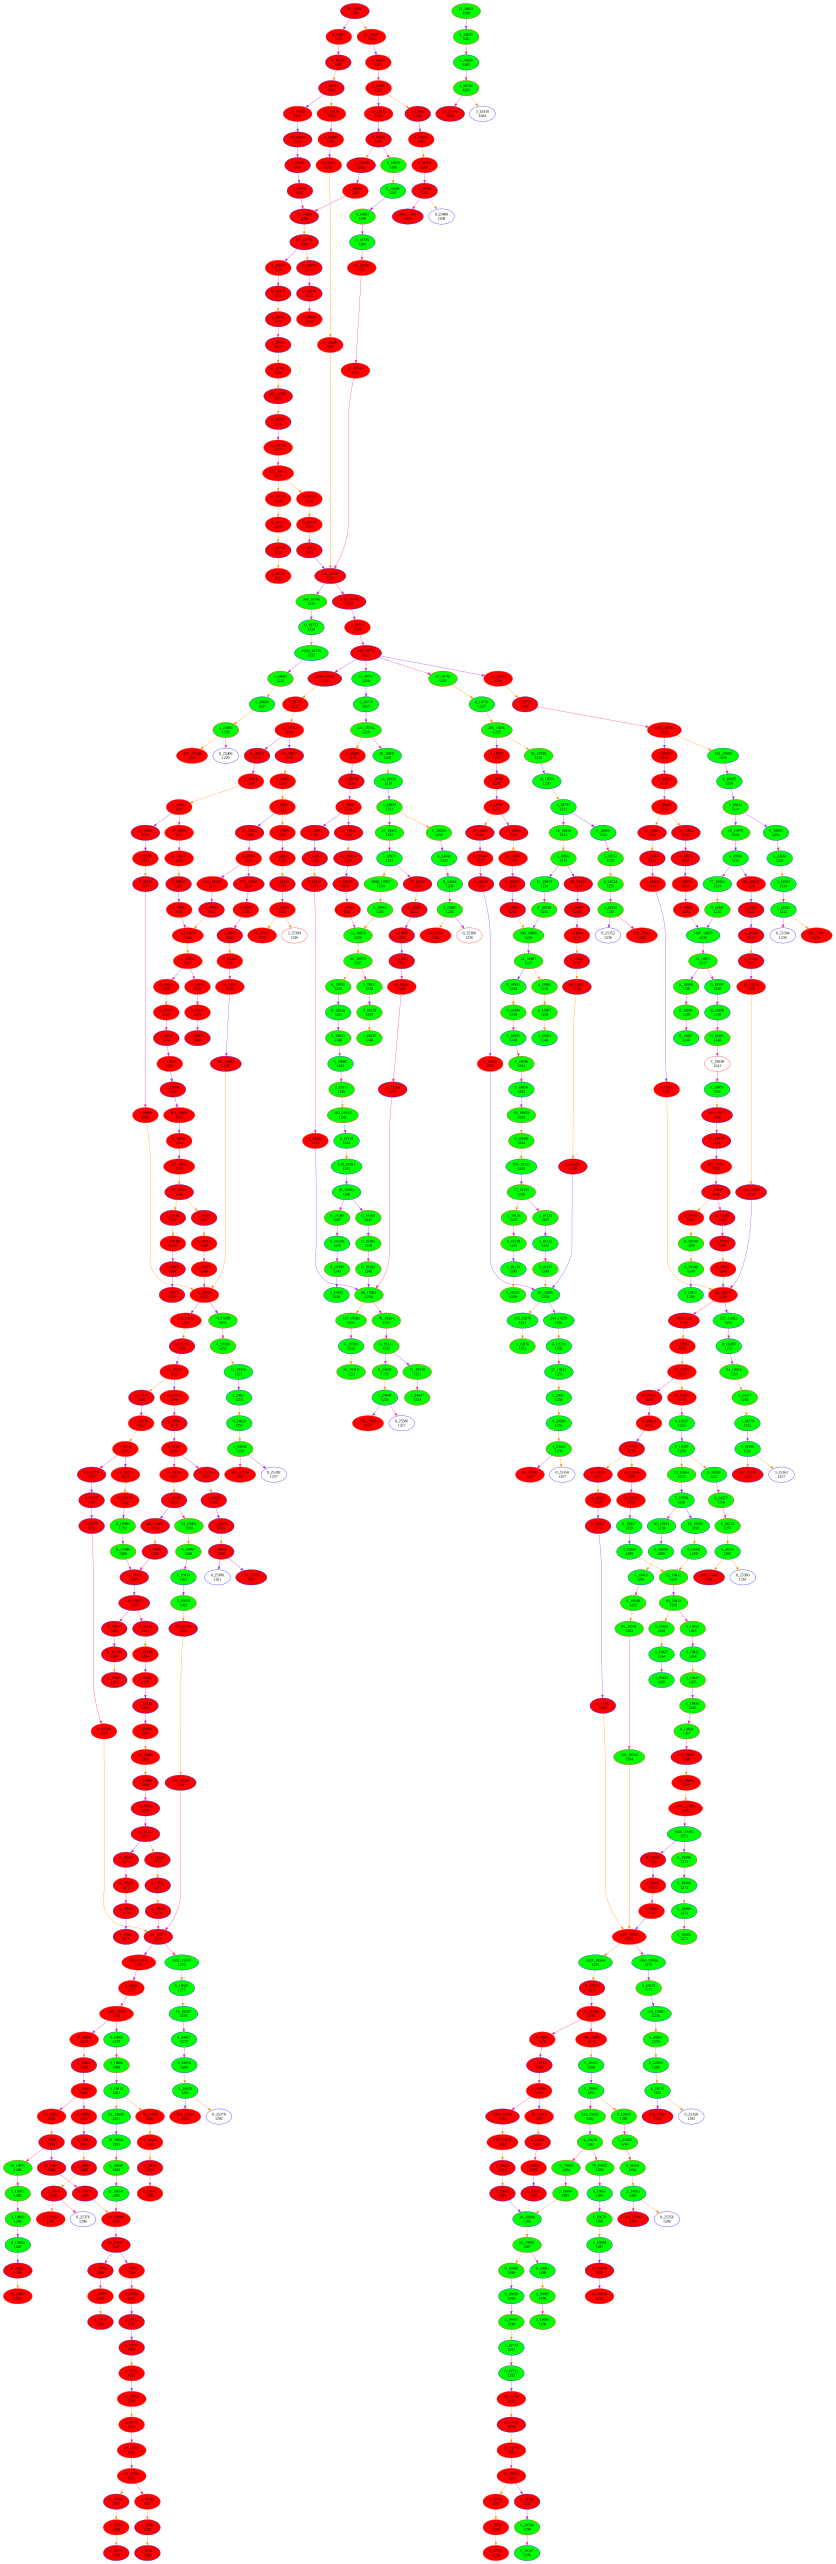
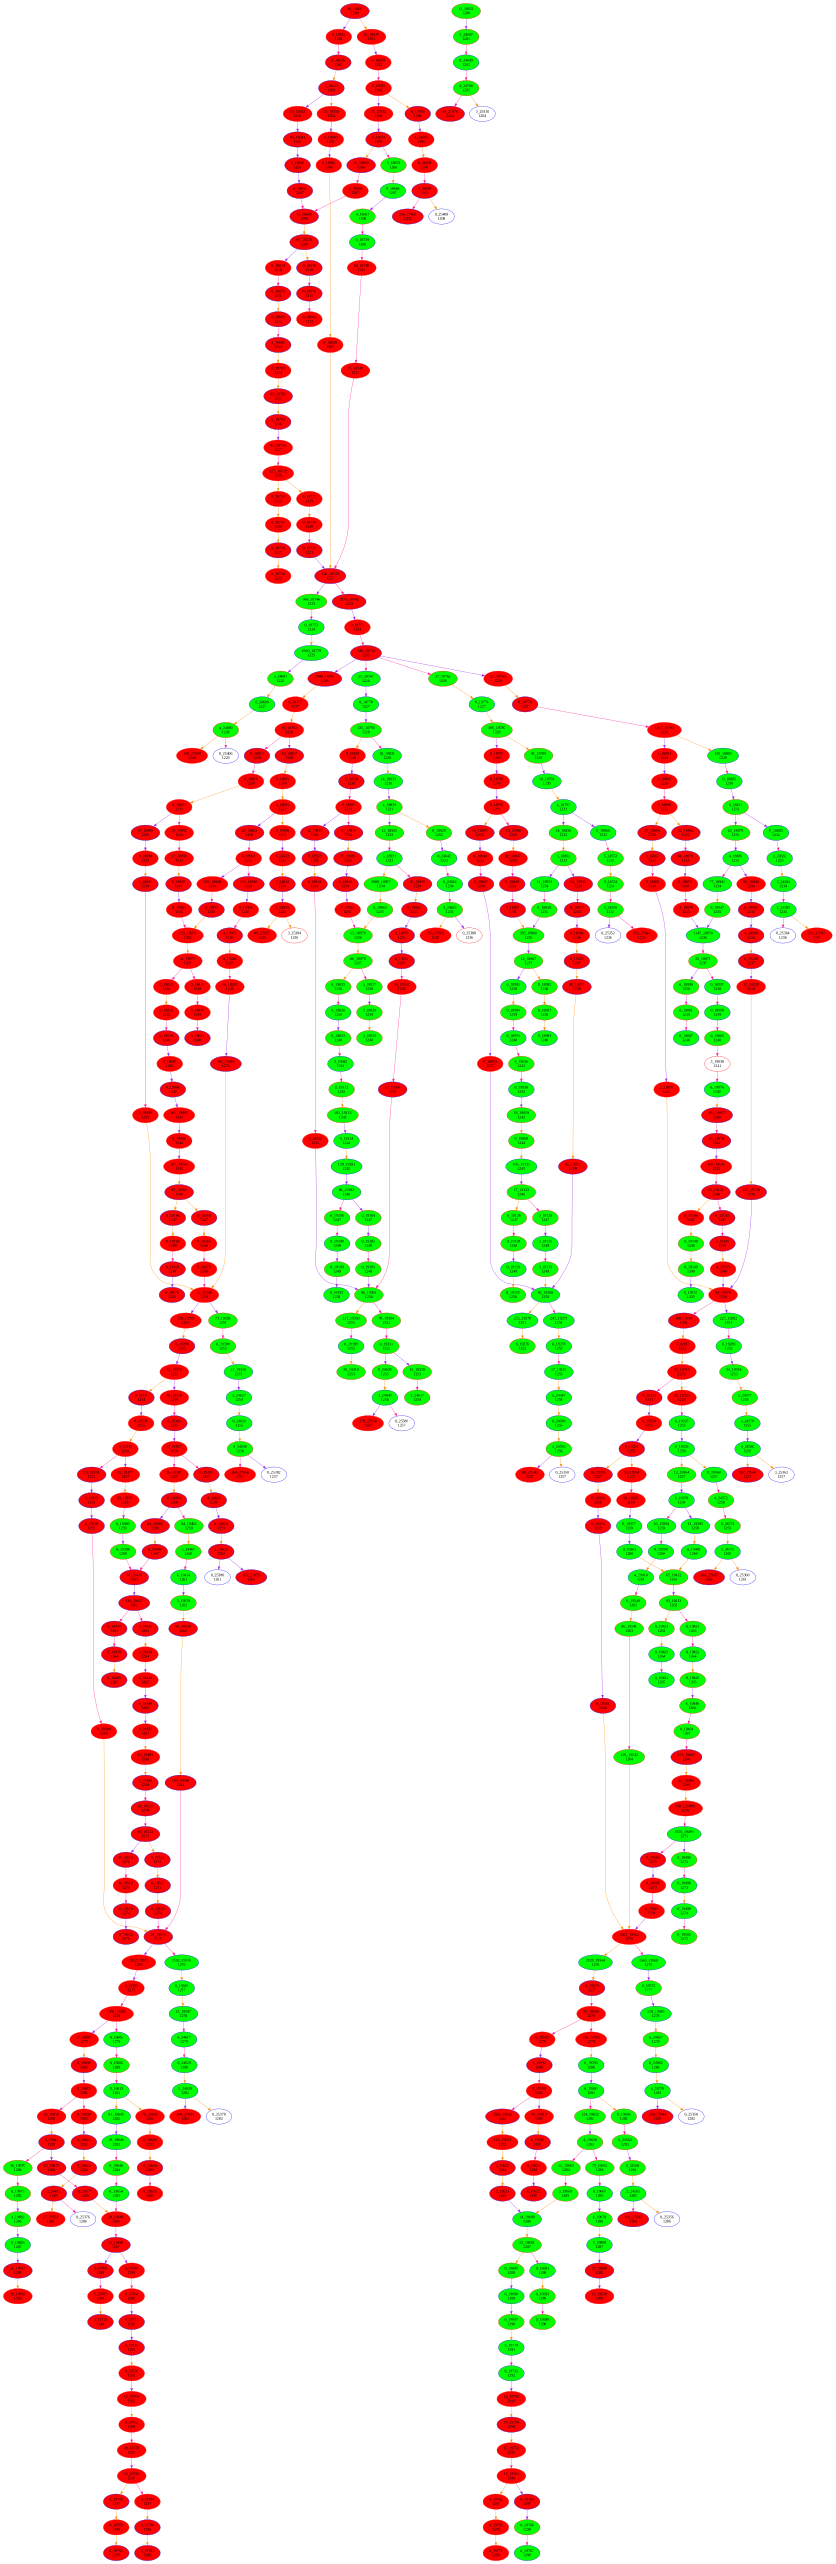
edge "5_24562 1283" -> "0_24564 1284": color deeppink -> purple
